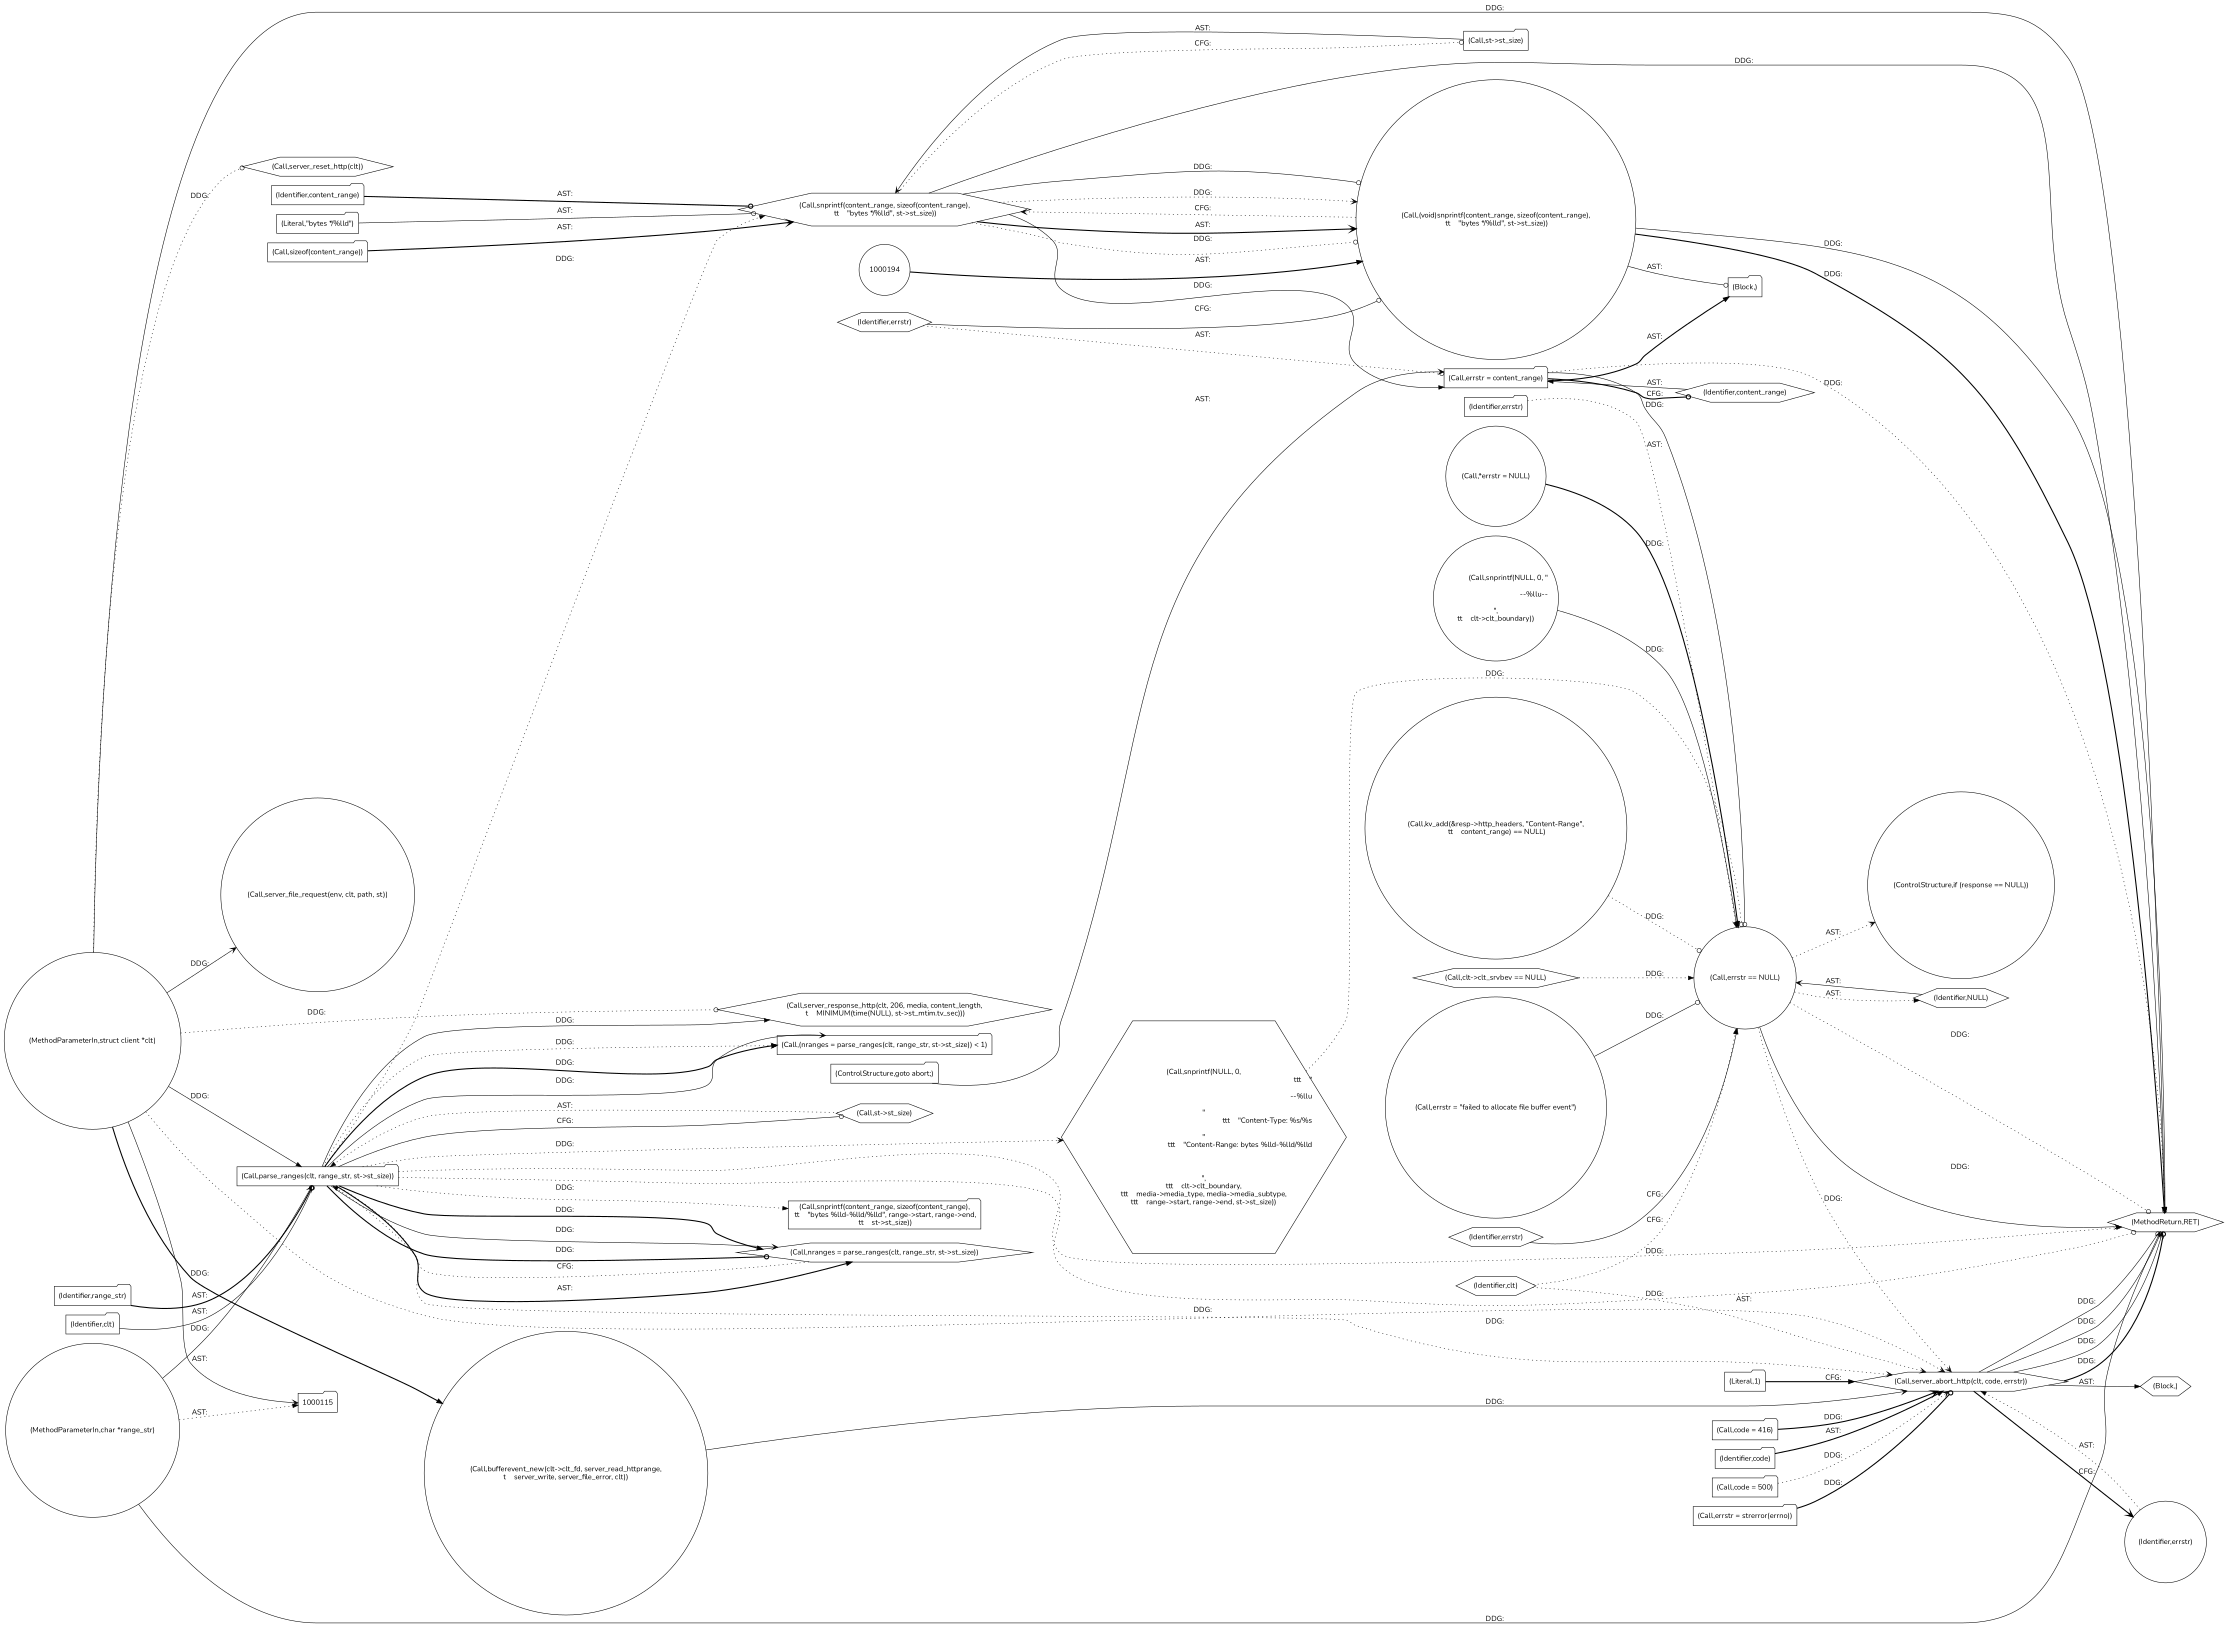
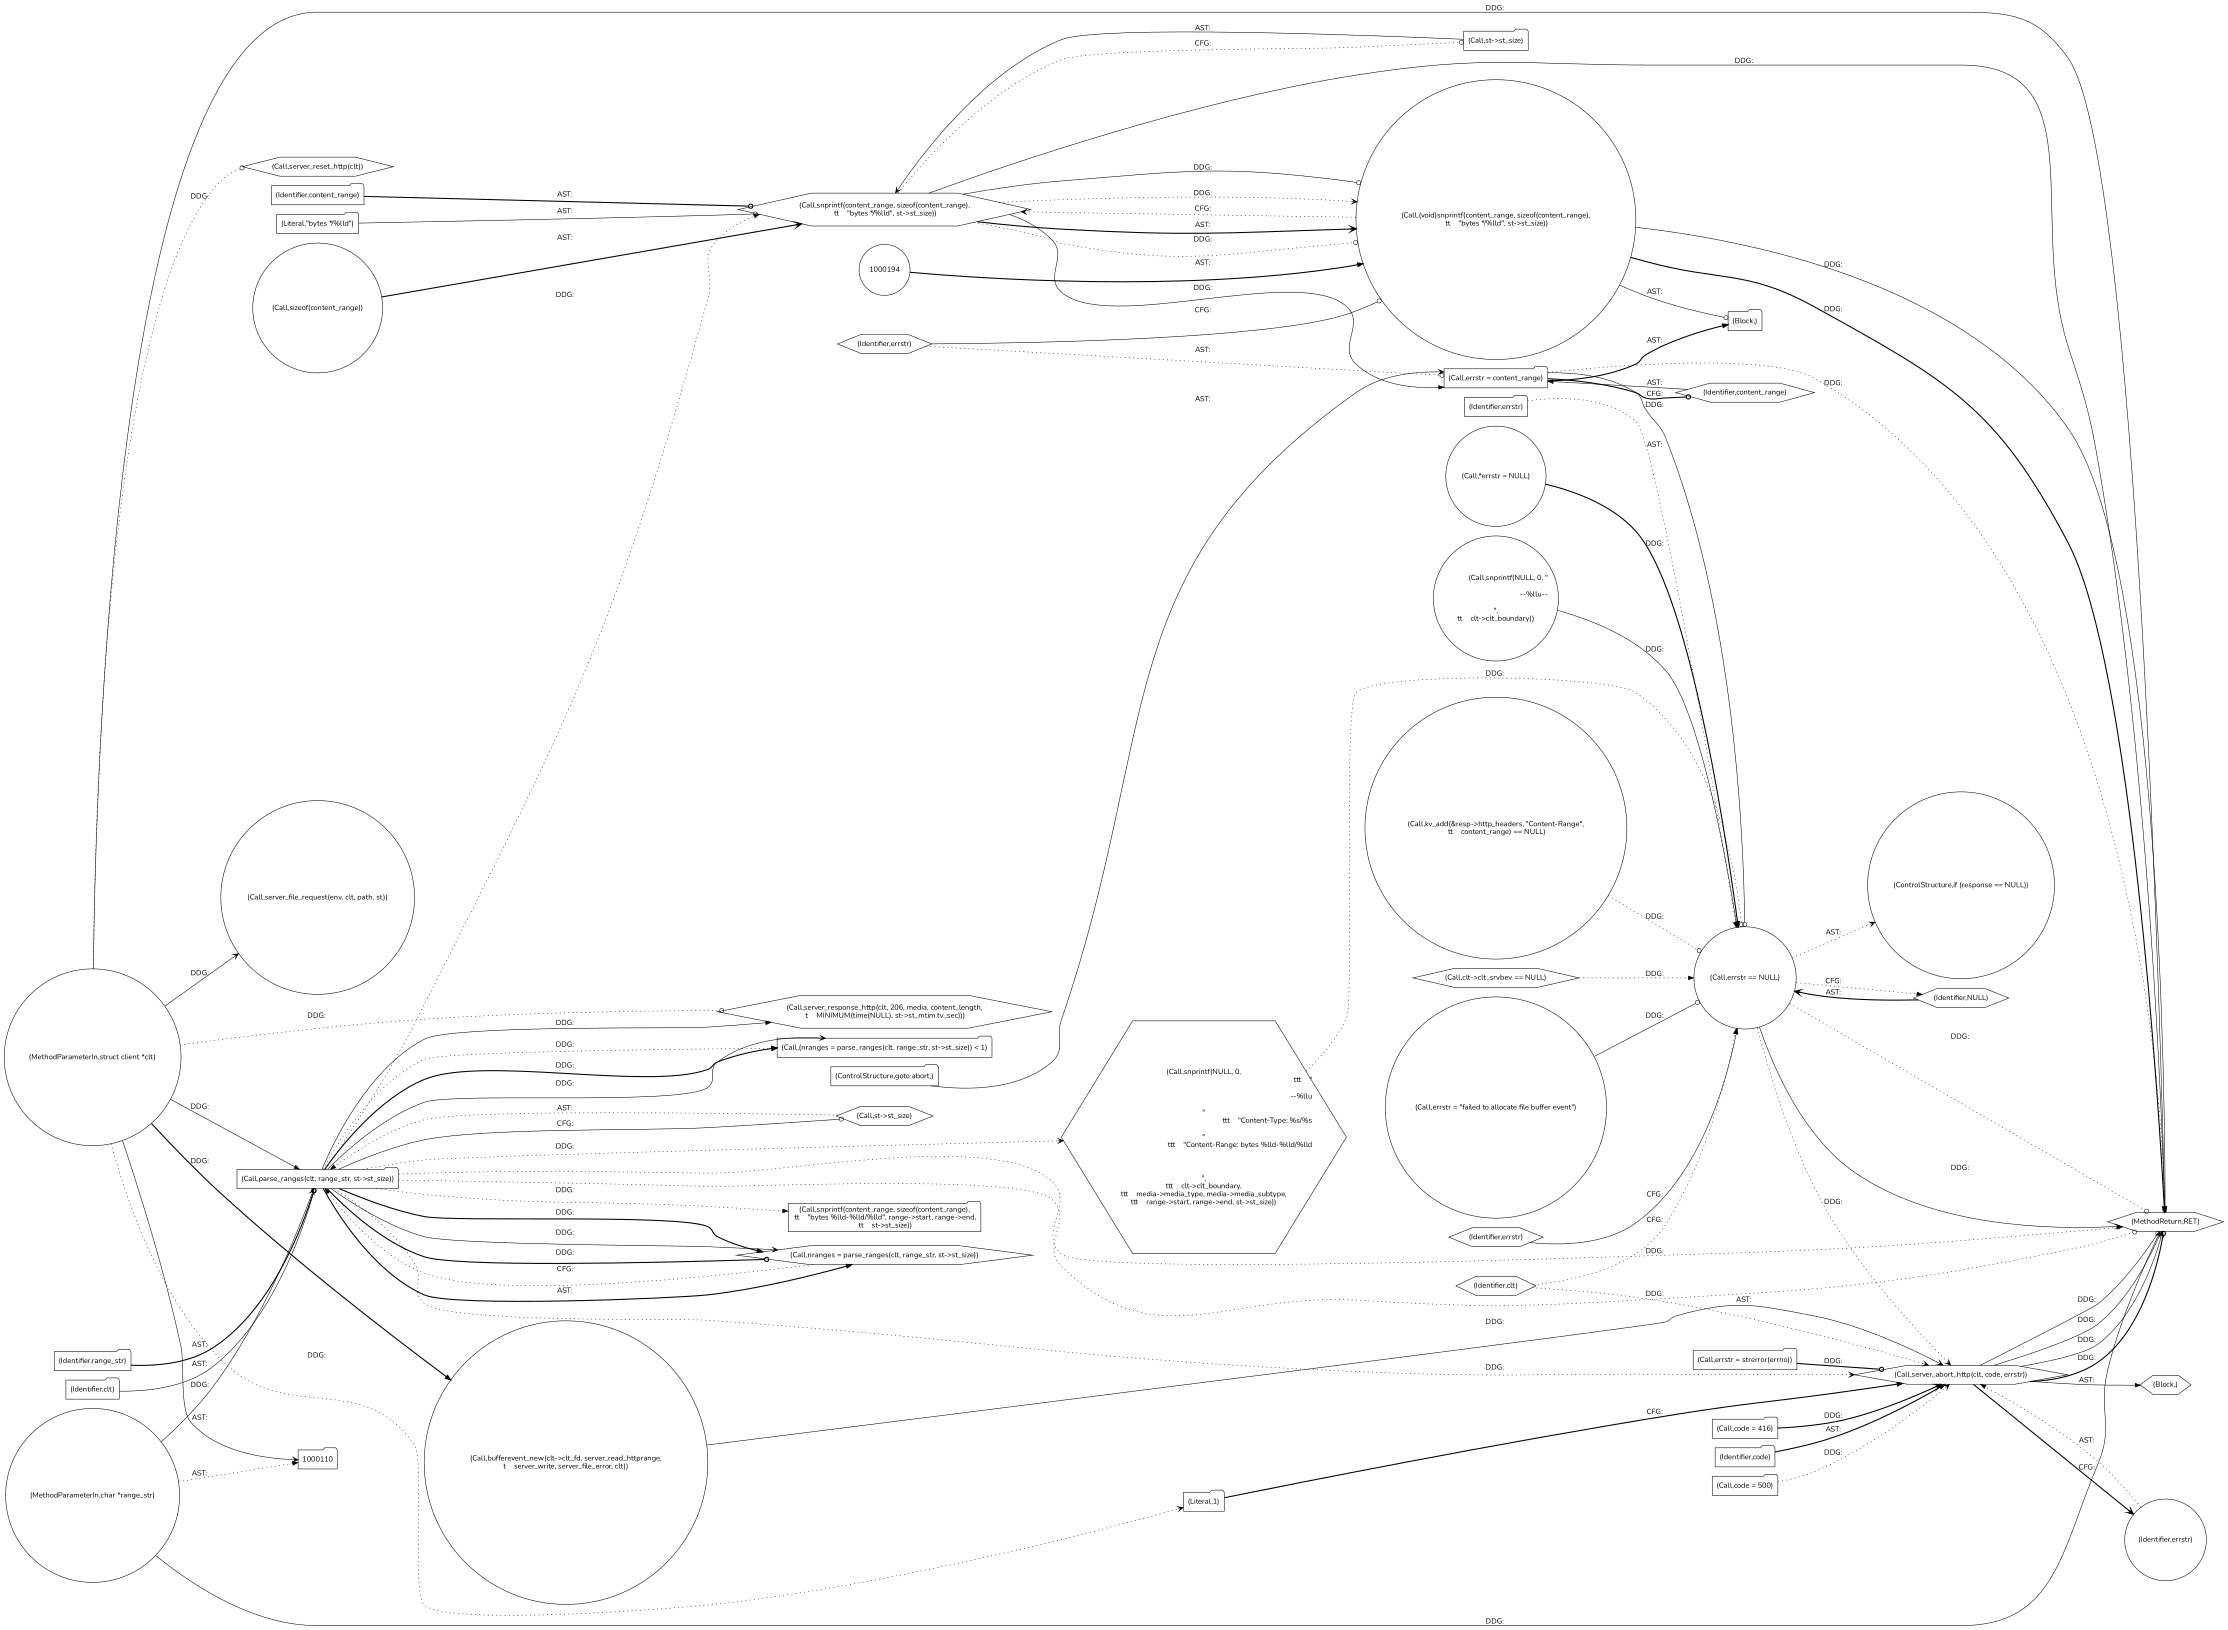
node "(Call,sizeof(content_range))": shape folder -> circle
edge "(Identifier,NULL)" -> "(Call,errstr == NULL)": style solid -> bold
edge "(Call,errstr == NULL)" -> "(Identifier,NULL)": label "AST: " -> "CFG: "
edge "(MethodParameterIn,struct client *clt)" -> "(Call,server_abort_http(clt, code, errstr))": now "(MethodParameterIn,struct client *clt)" -> "(Literal,1)"
node "1000115": label "1000115" -> "1000110"
